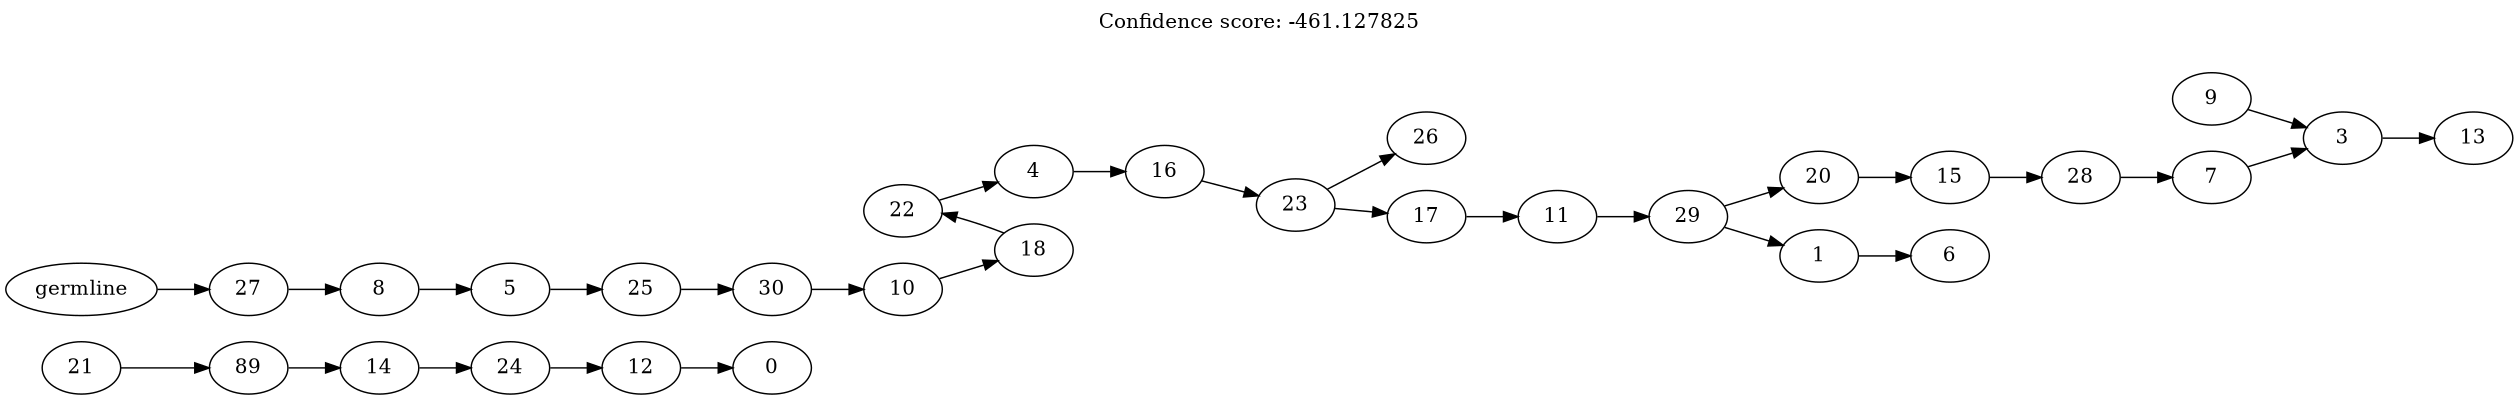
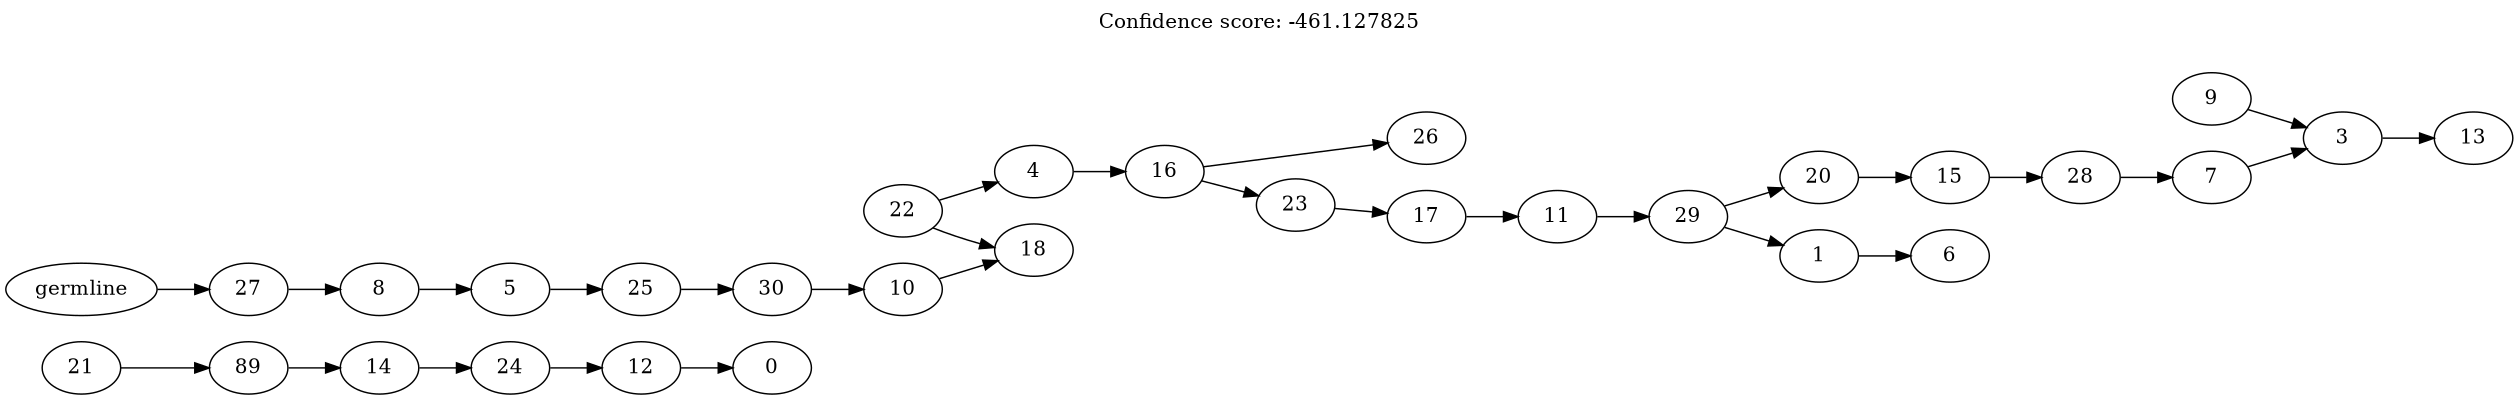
edge "23" -> "26": now "16" -> "26"
edge "18" -> "22": reversed
